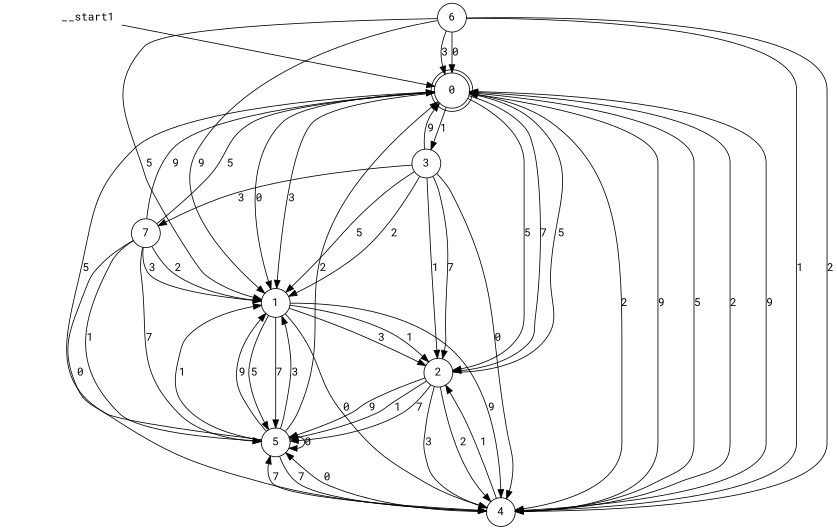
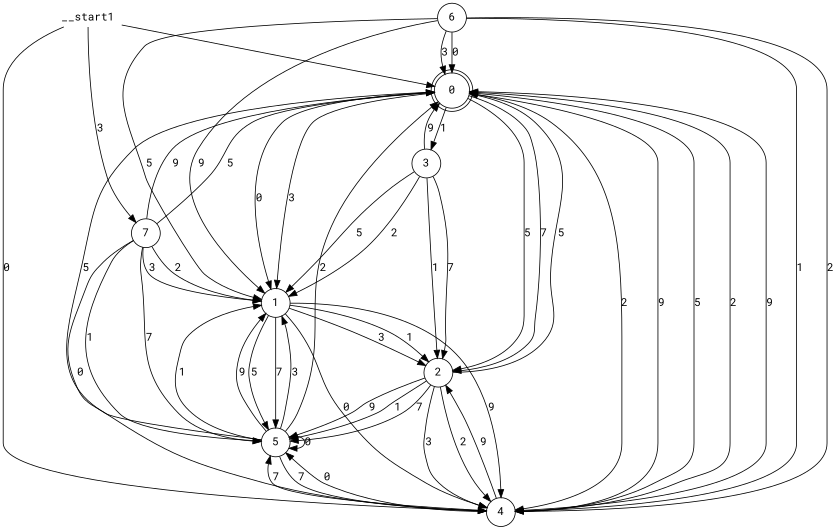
edge "3" -> "7": now "__start1" -> "7"
edge "3" -> "4": now "__start1" -> "4"
edge "4" -> "2": label "1" -> "9"
